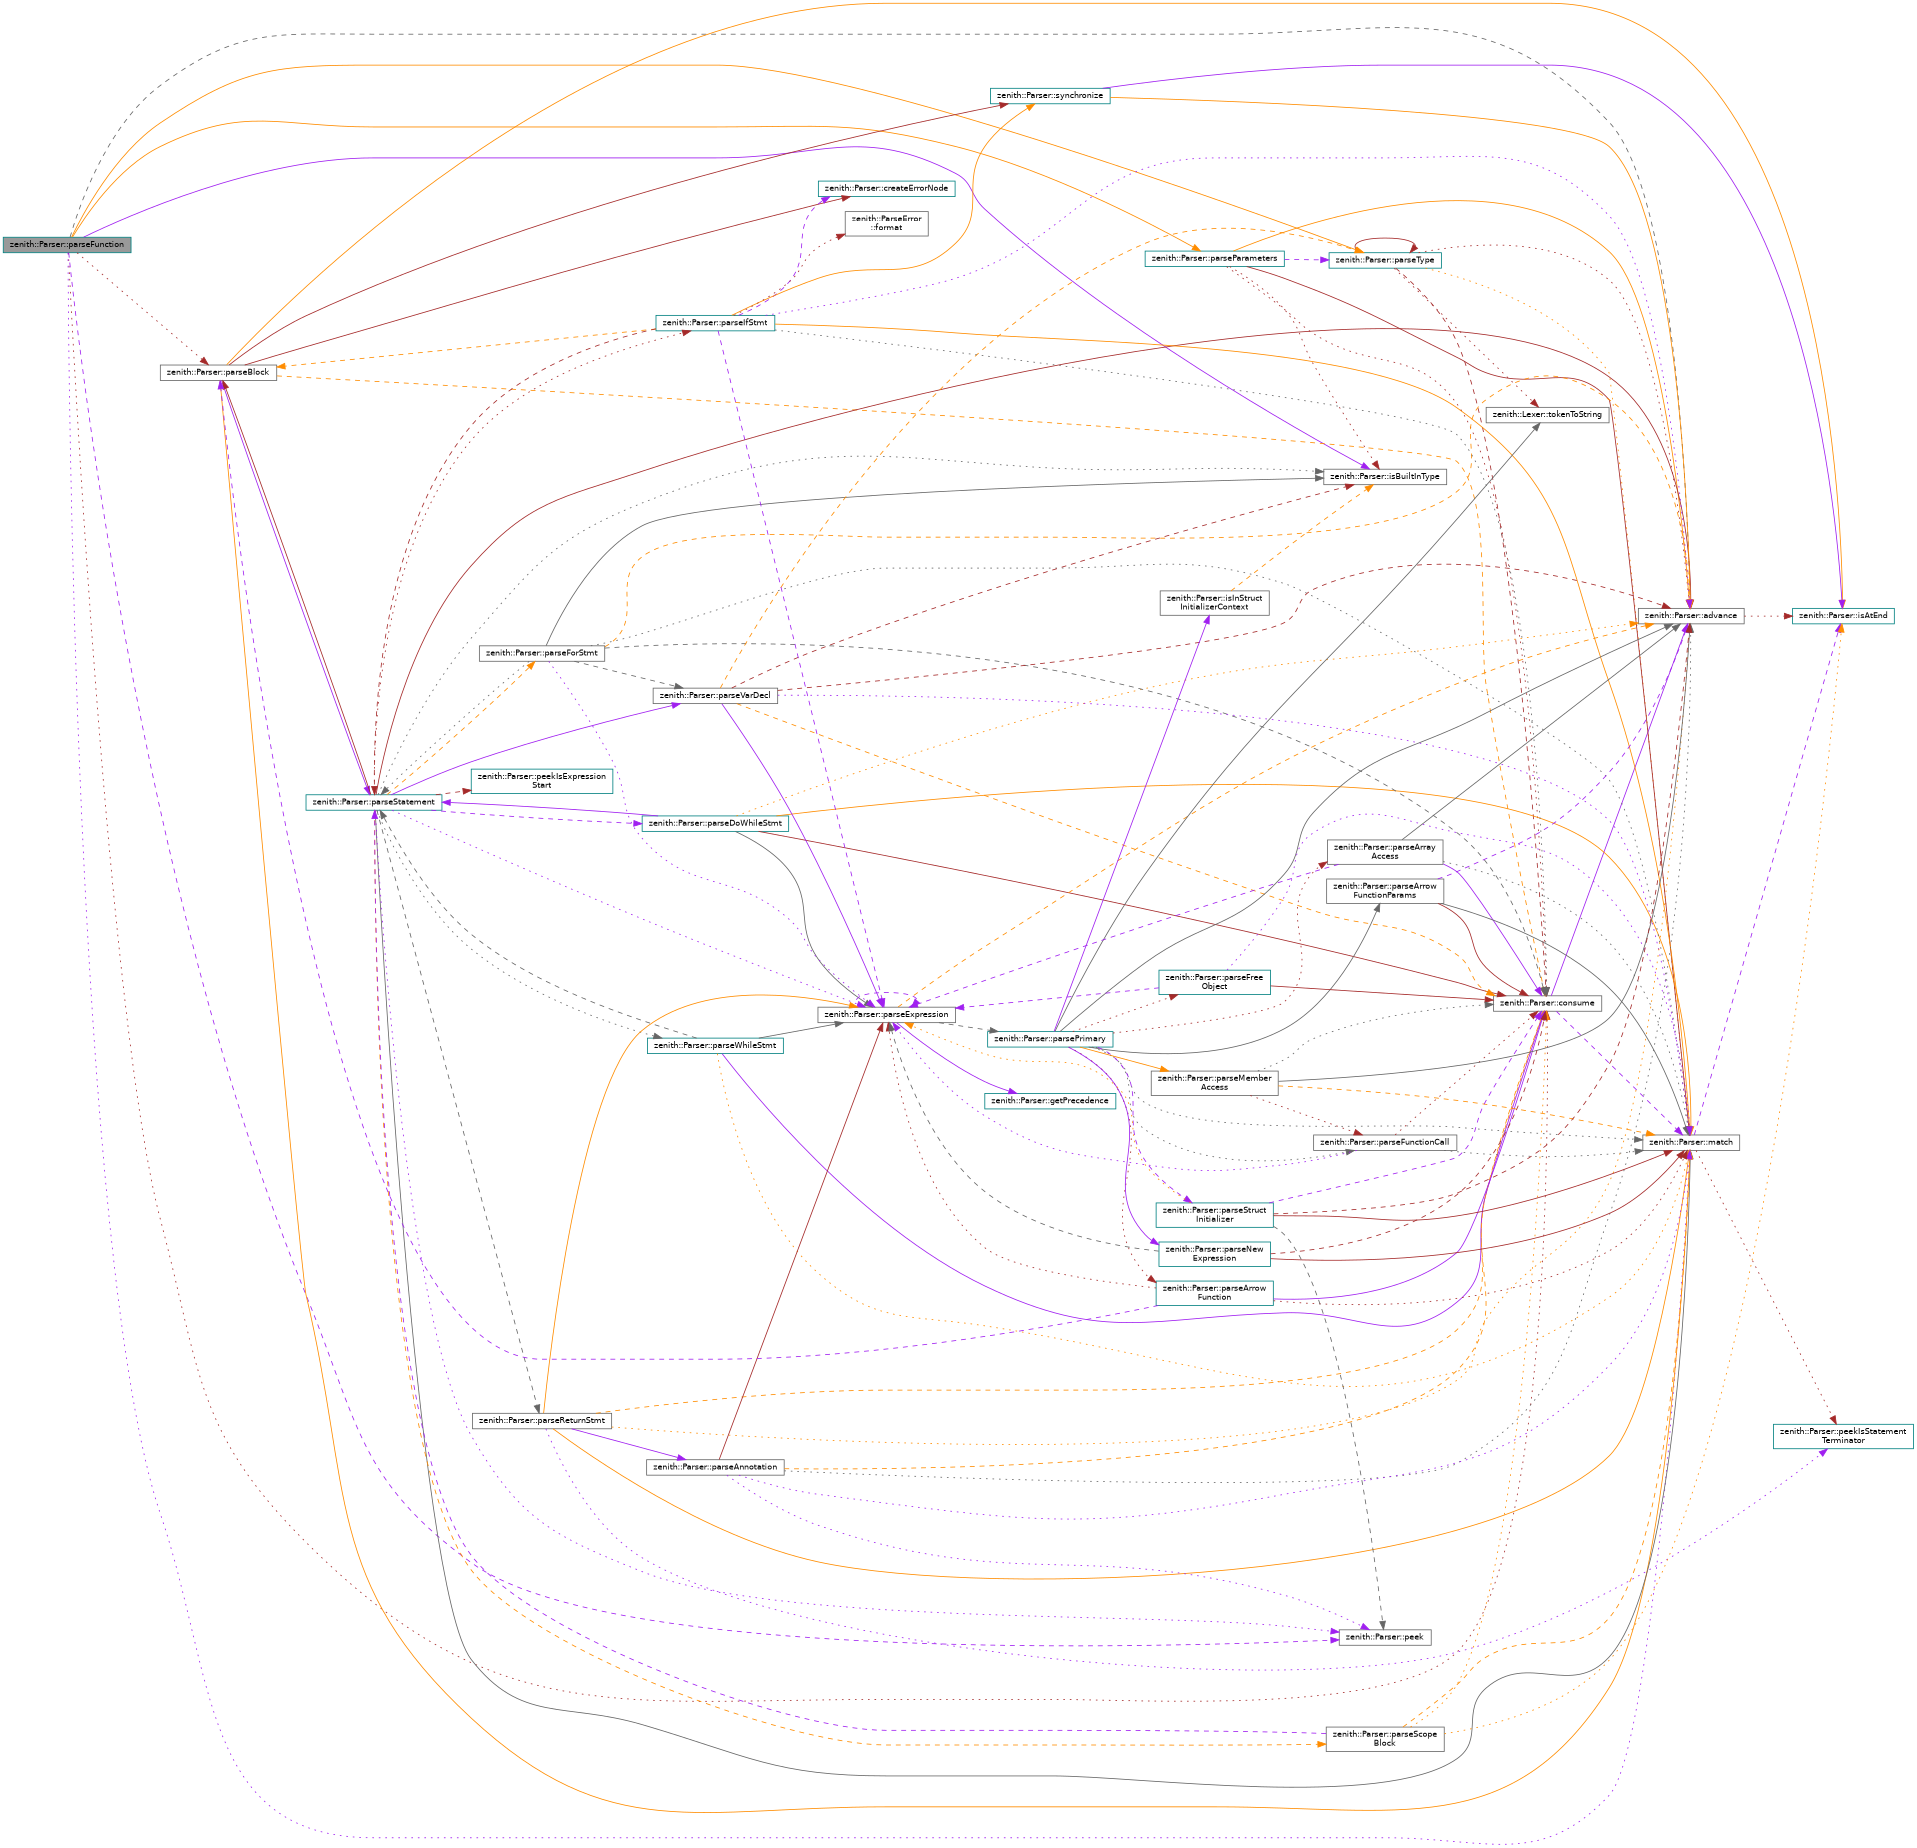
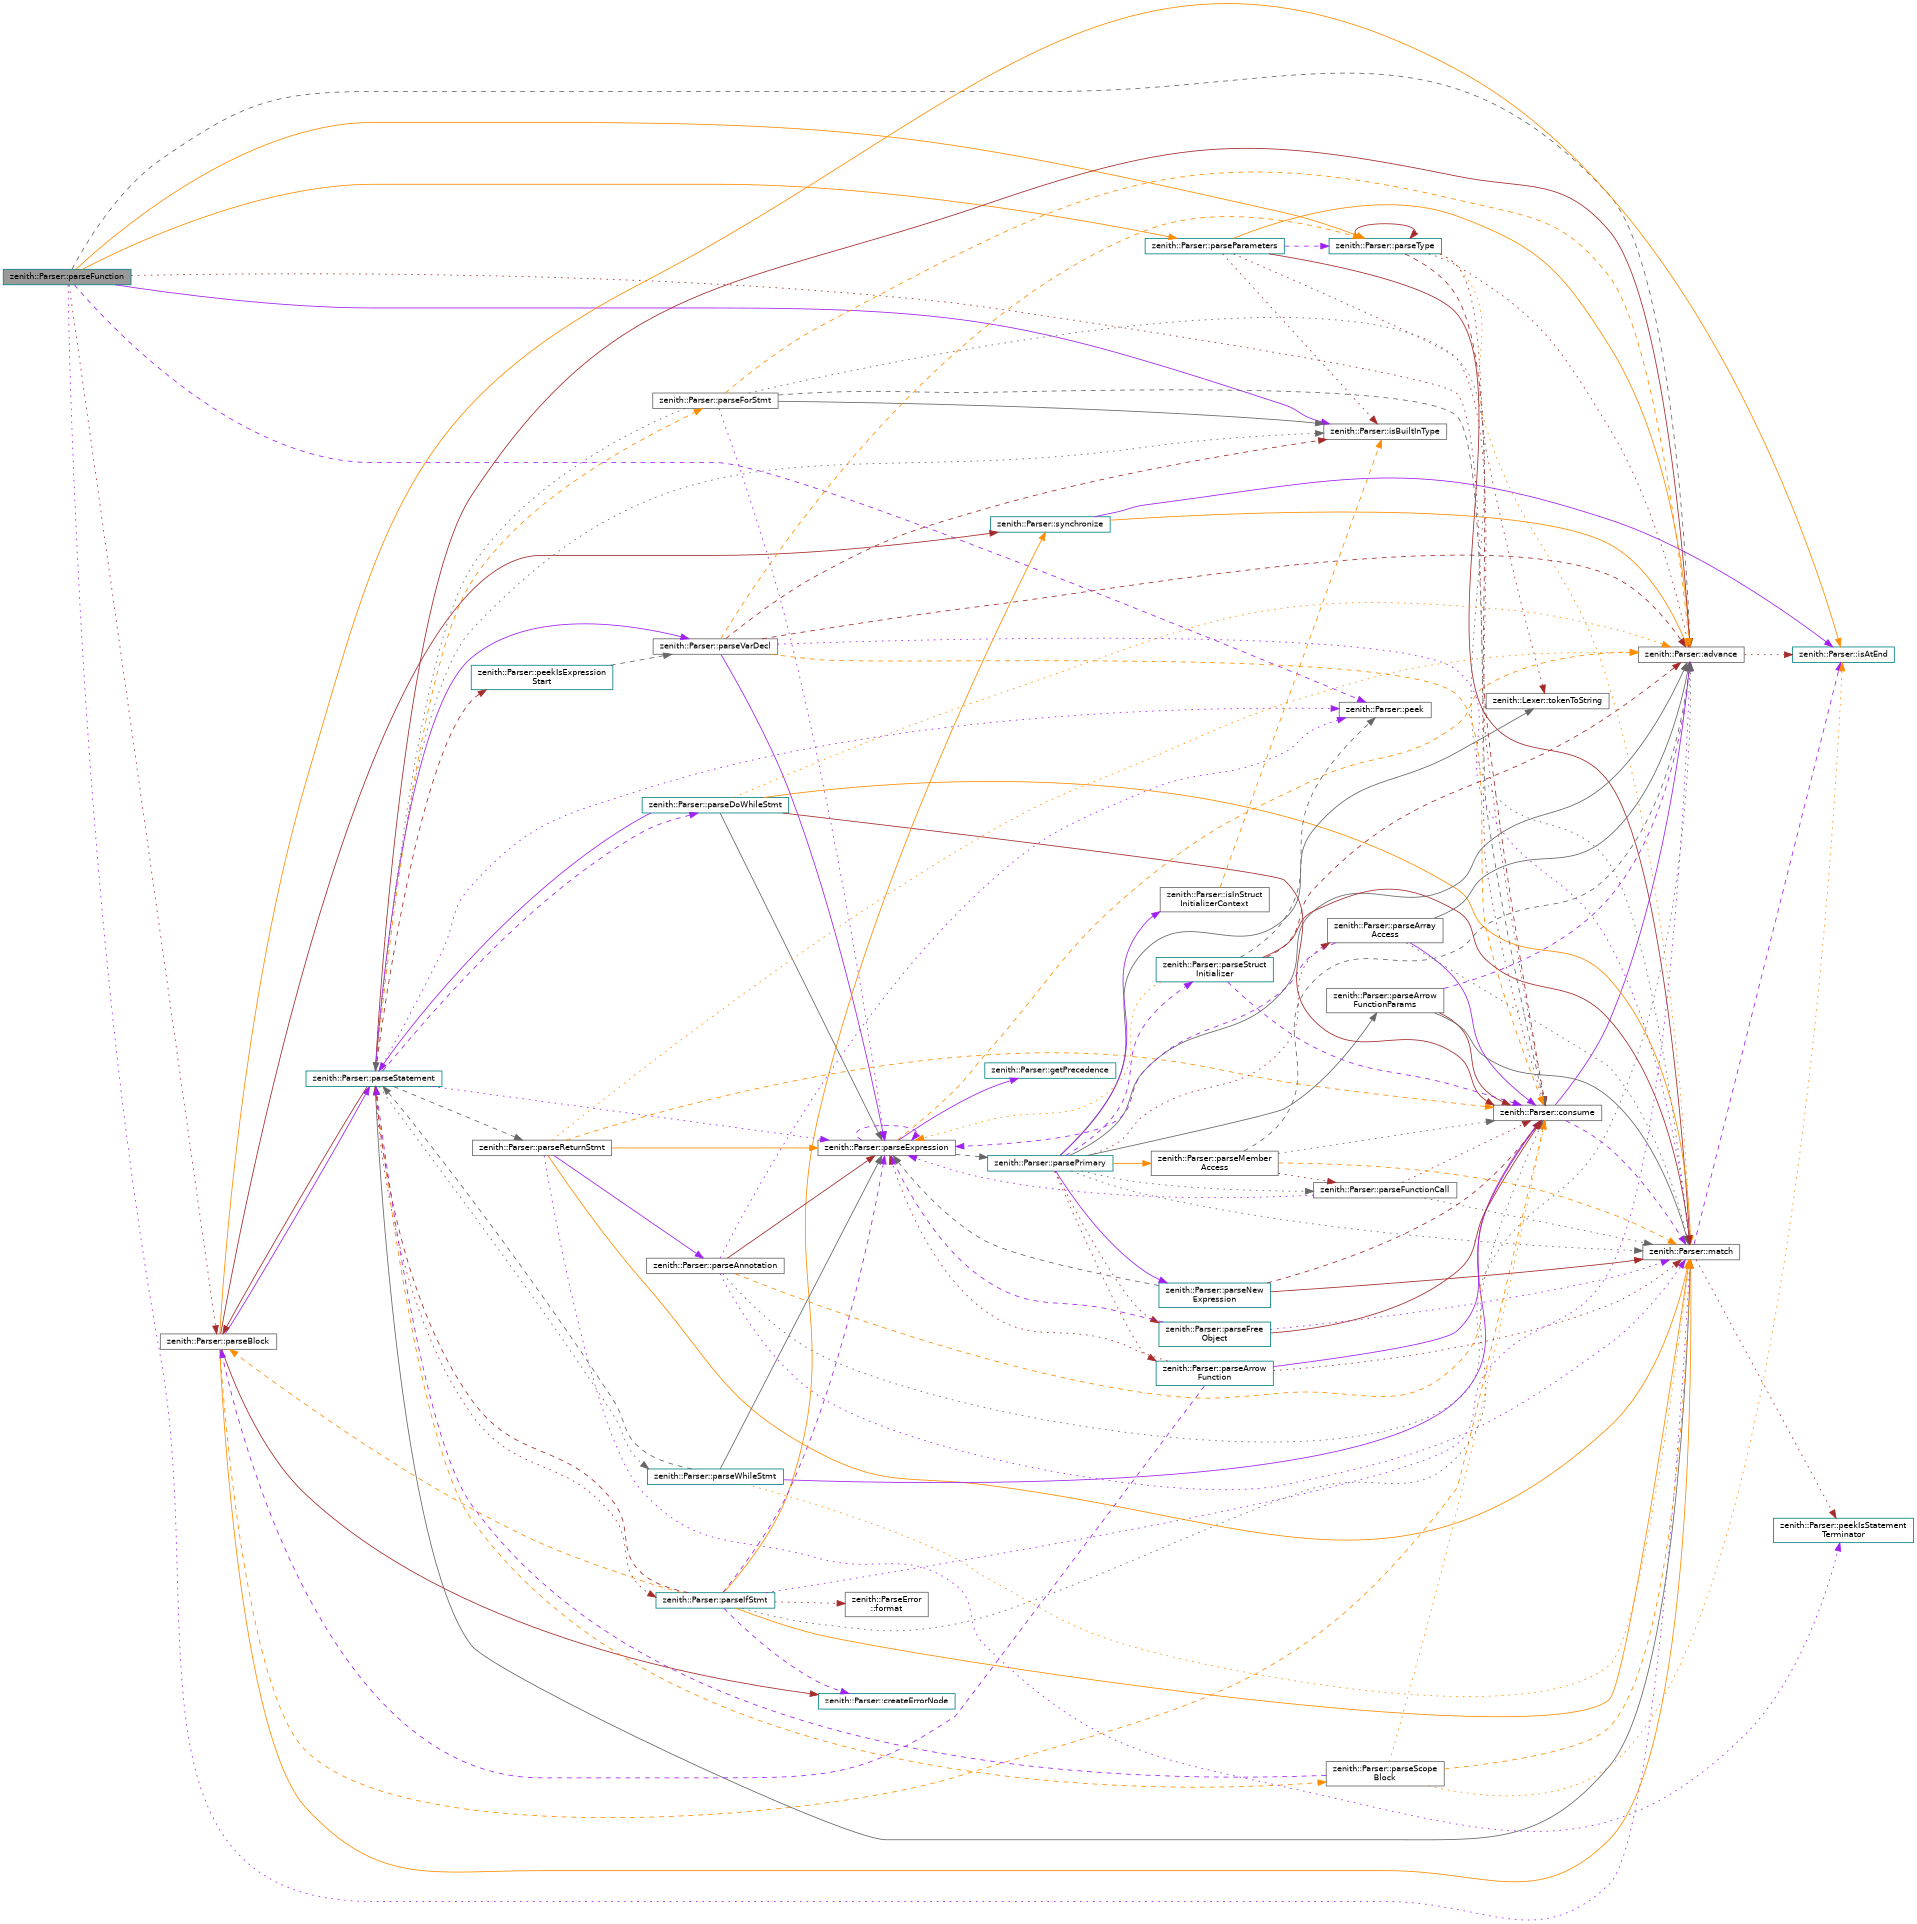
edge "zenith::Parser::parseForStmt" -> "zenith::Parser::parseVarDecl": now "zenith::Parser::peekIsExpression Start" -> "zenith::Parser::parseVarDecl"
edge "zenith::Parser::parseMember Access" -> "zenith::Parser::advance": style solid -> dashed
